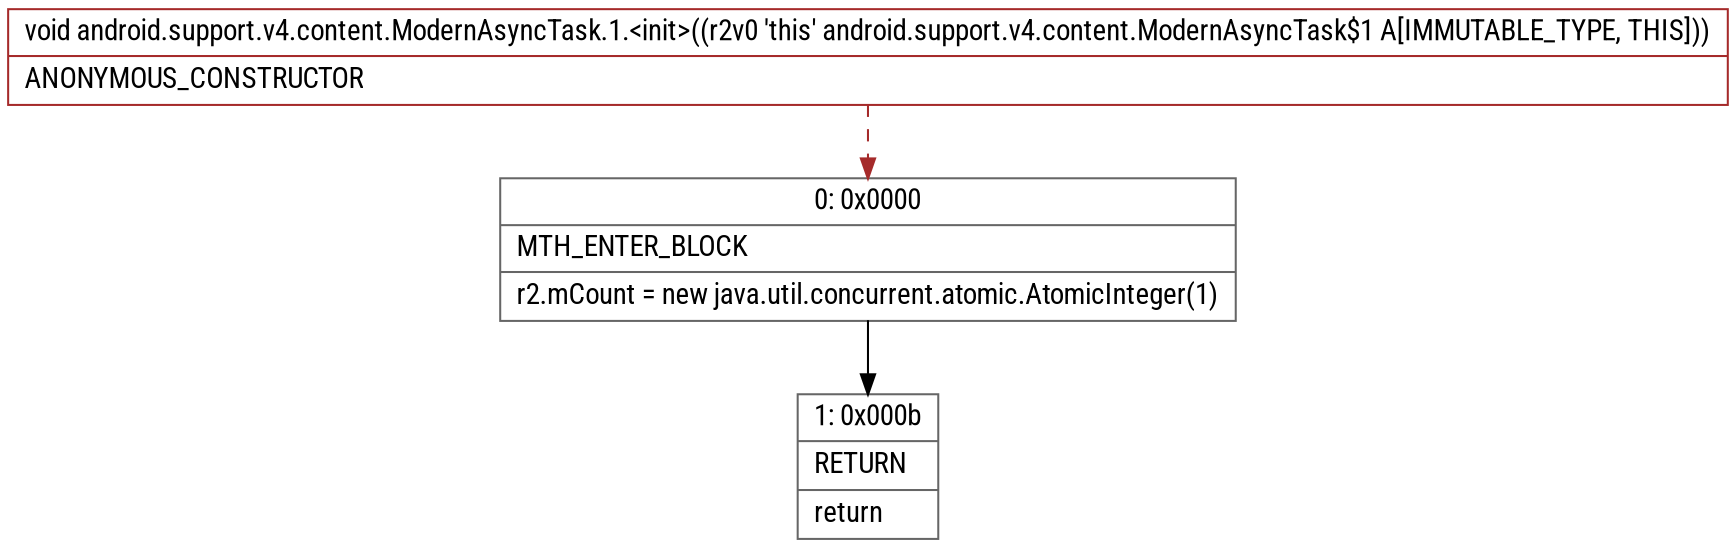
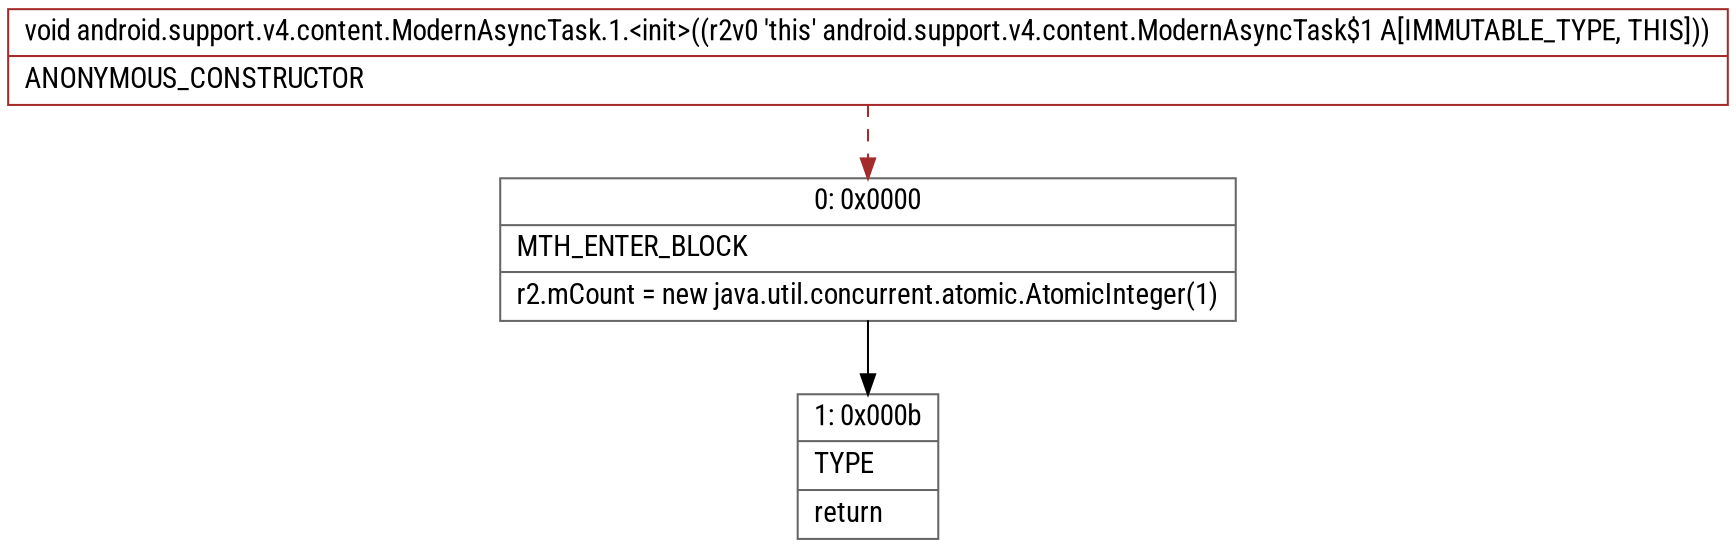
node "1: 0x000b": text "RETURN" -> "TYPE"
